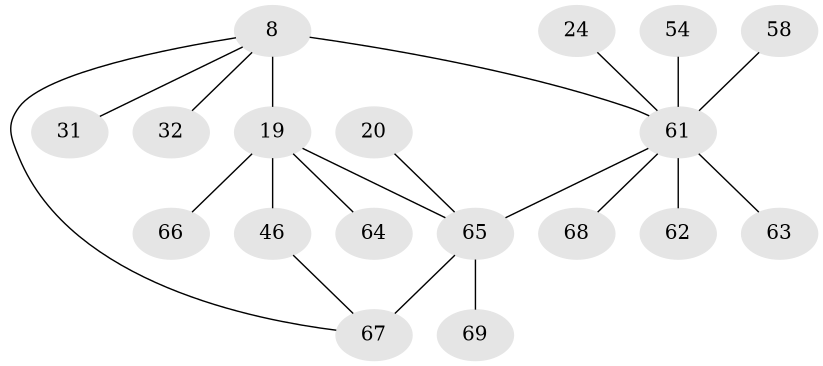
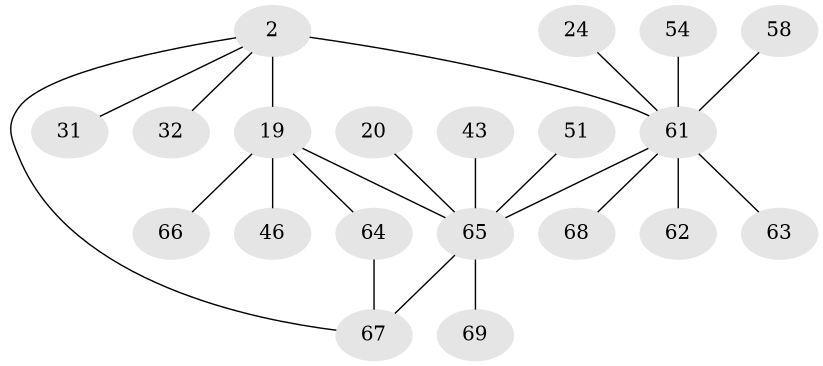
node "8": label "8" -> "2"
node "43": added
node "51": added
edge "46" -- "67": now "64" -- "67"
